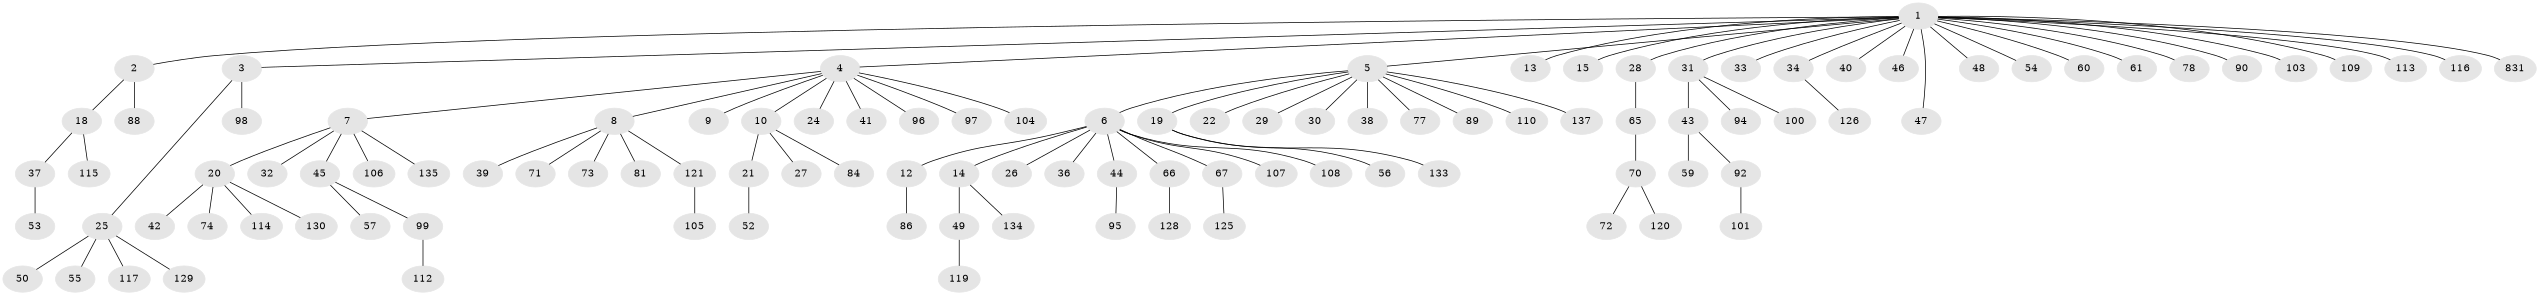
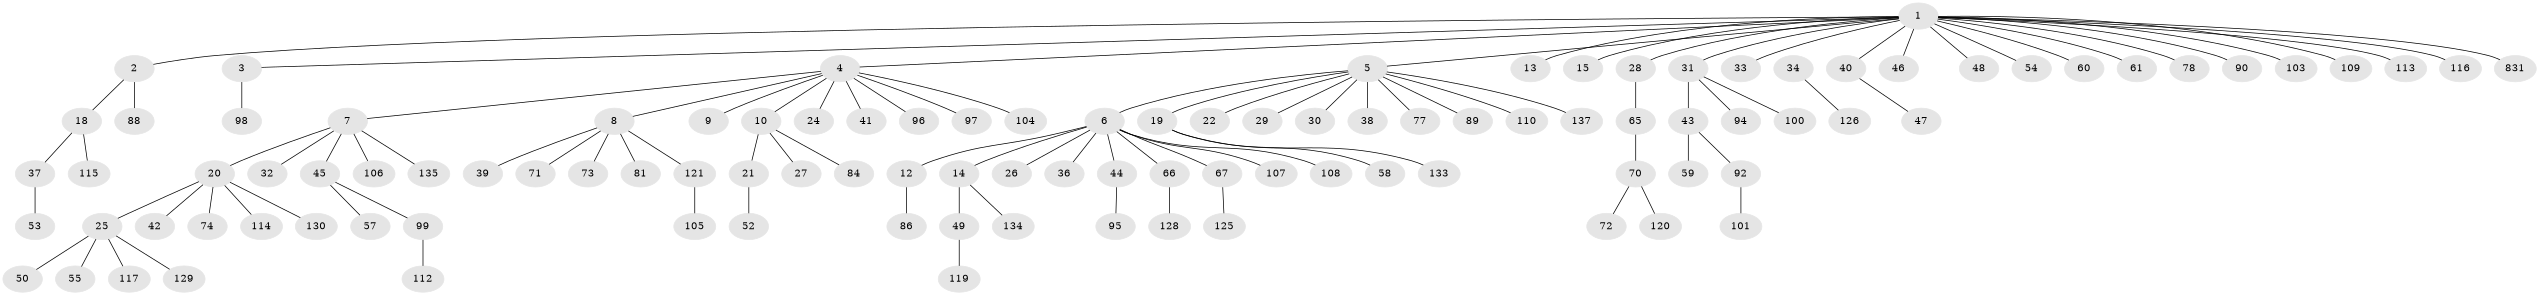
edge "1" -- "34": removed
edge "1" -- "47": now "40" -- "47"
edge "3" -- "25": now "20" -- "25"
node "56": label "56" -> "58"
